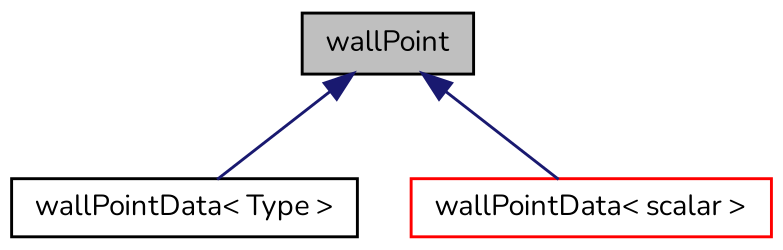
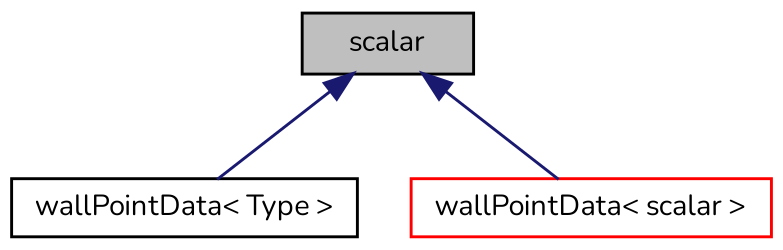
node "wallPoint": label "wallPoint" -> "scalar"
